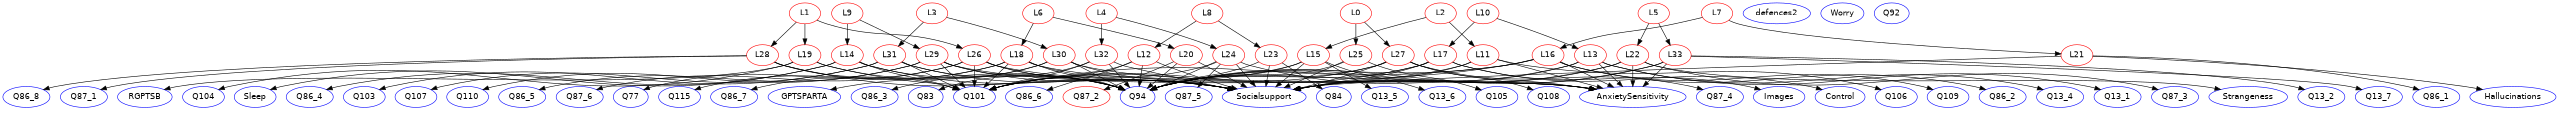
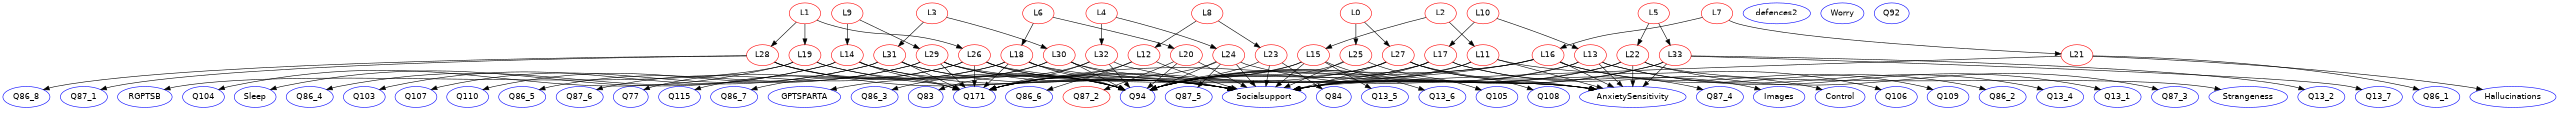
edge "L12" -> "Q94": removed
node "Q101": label "Q101" -> "Q171"
